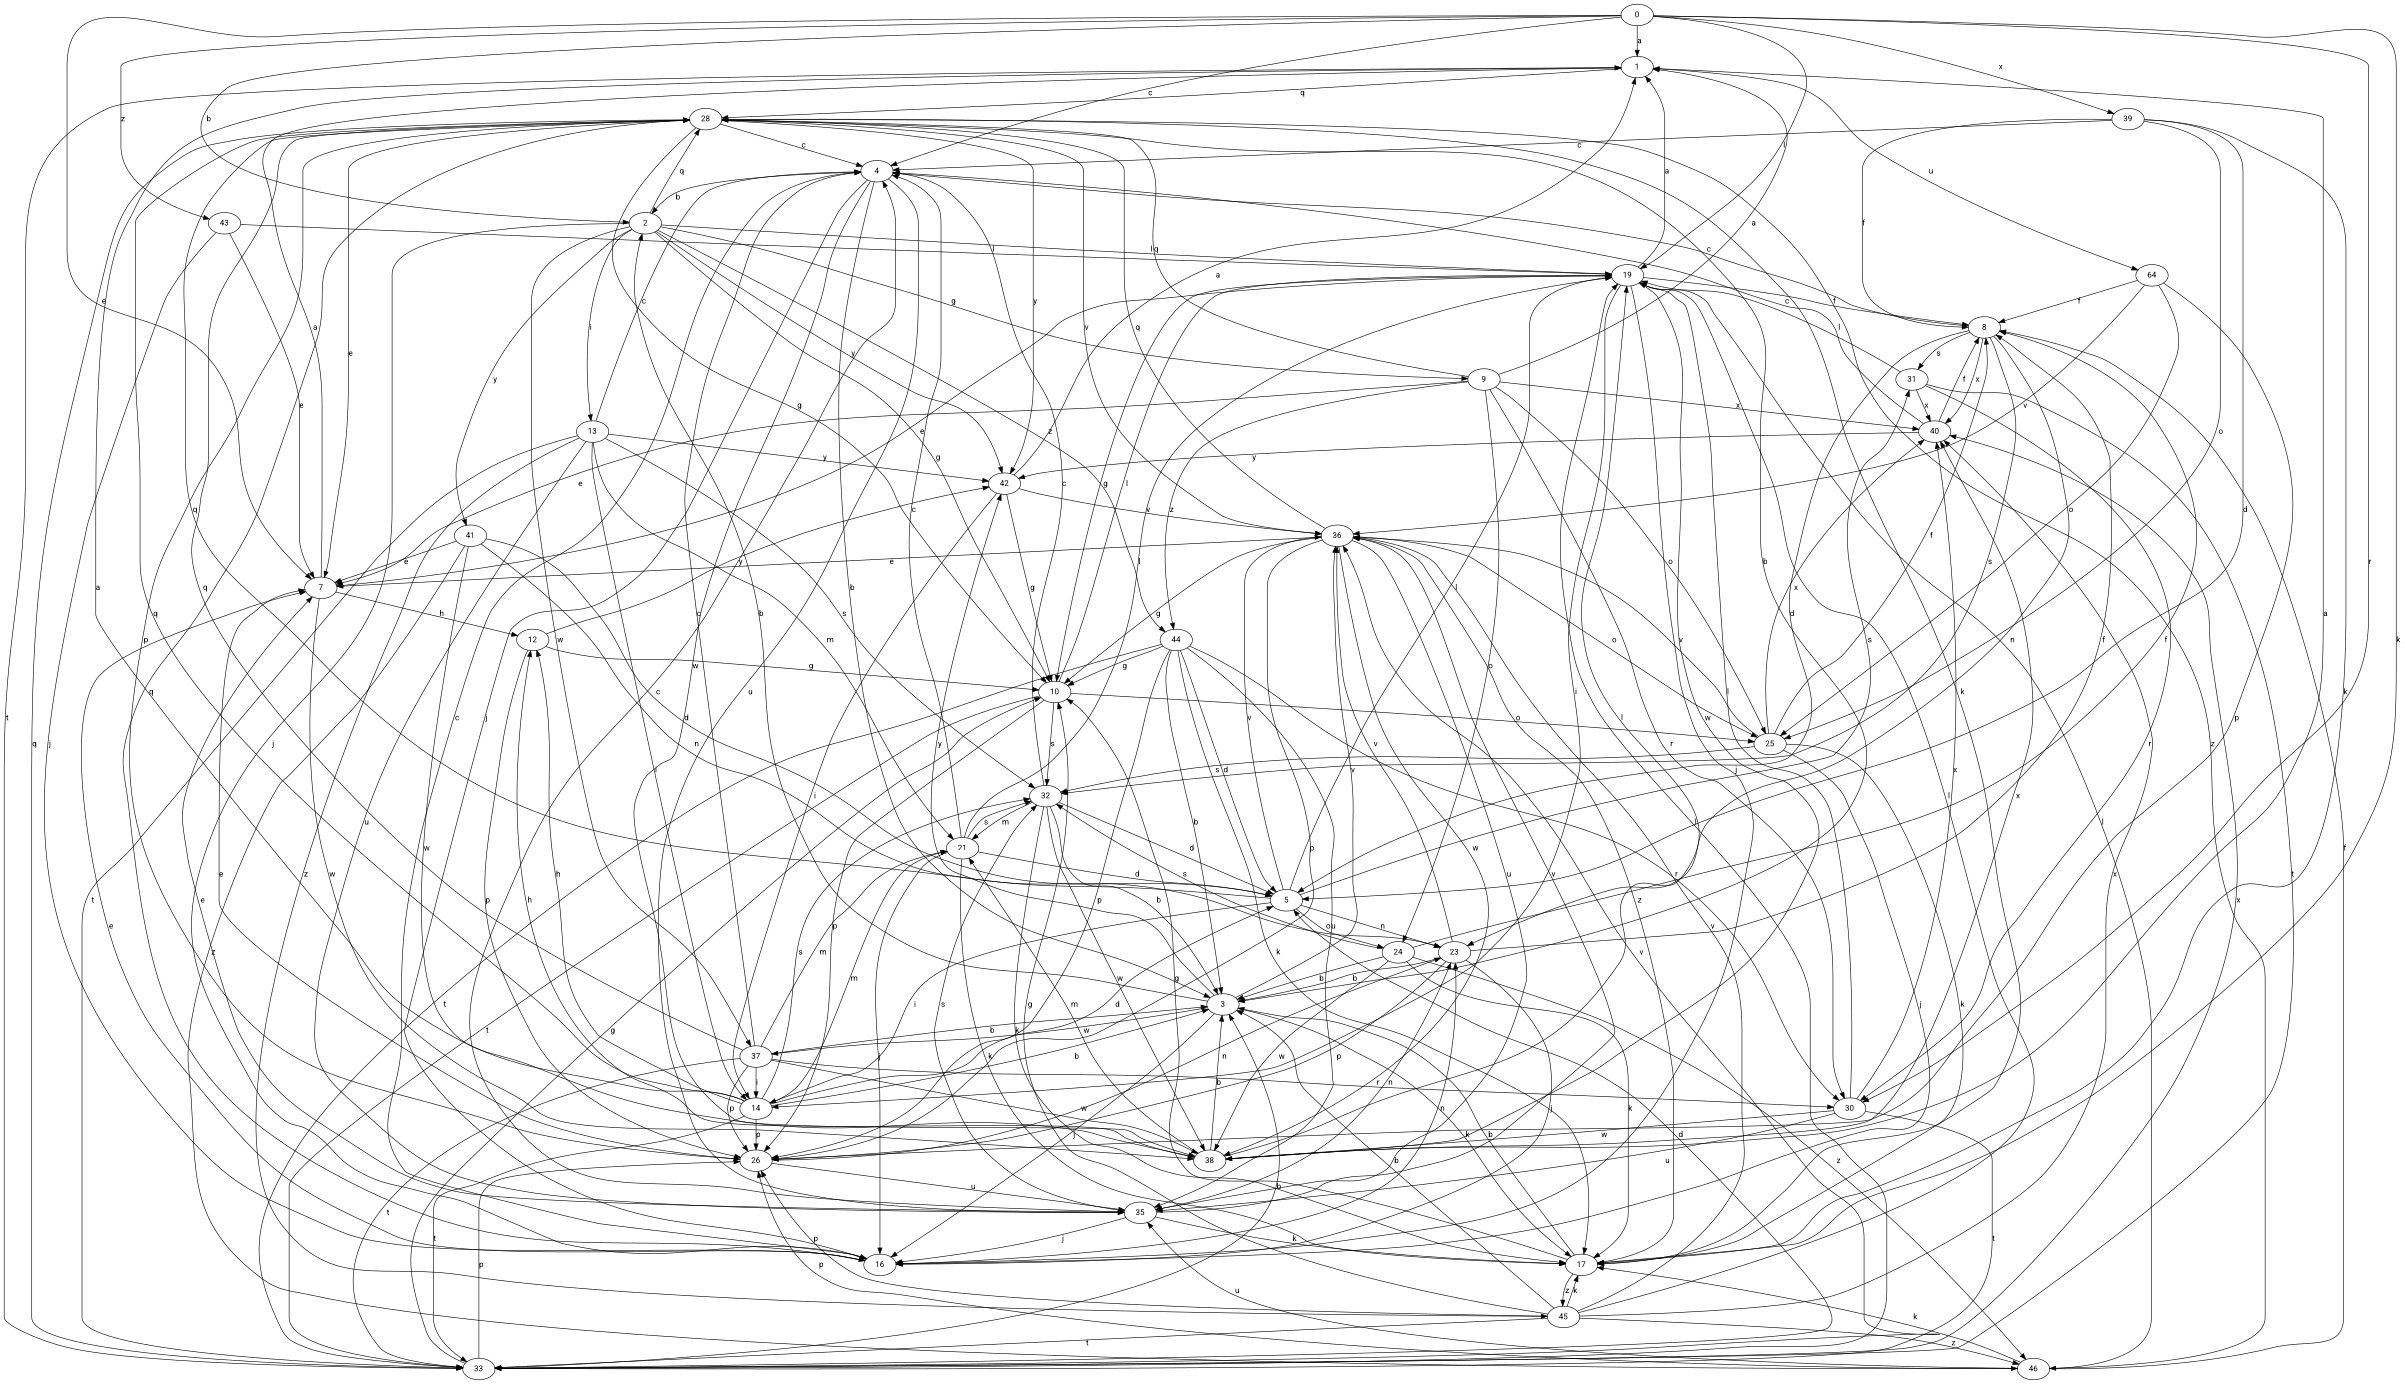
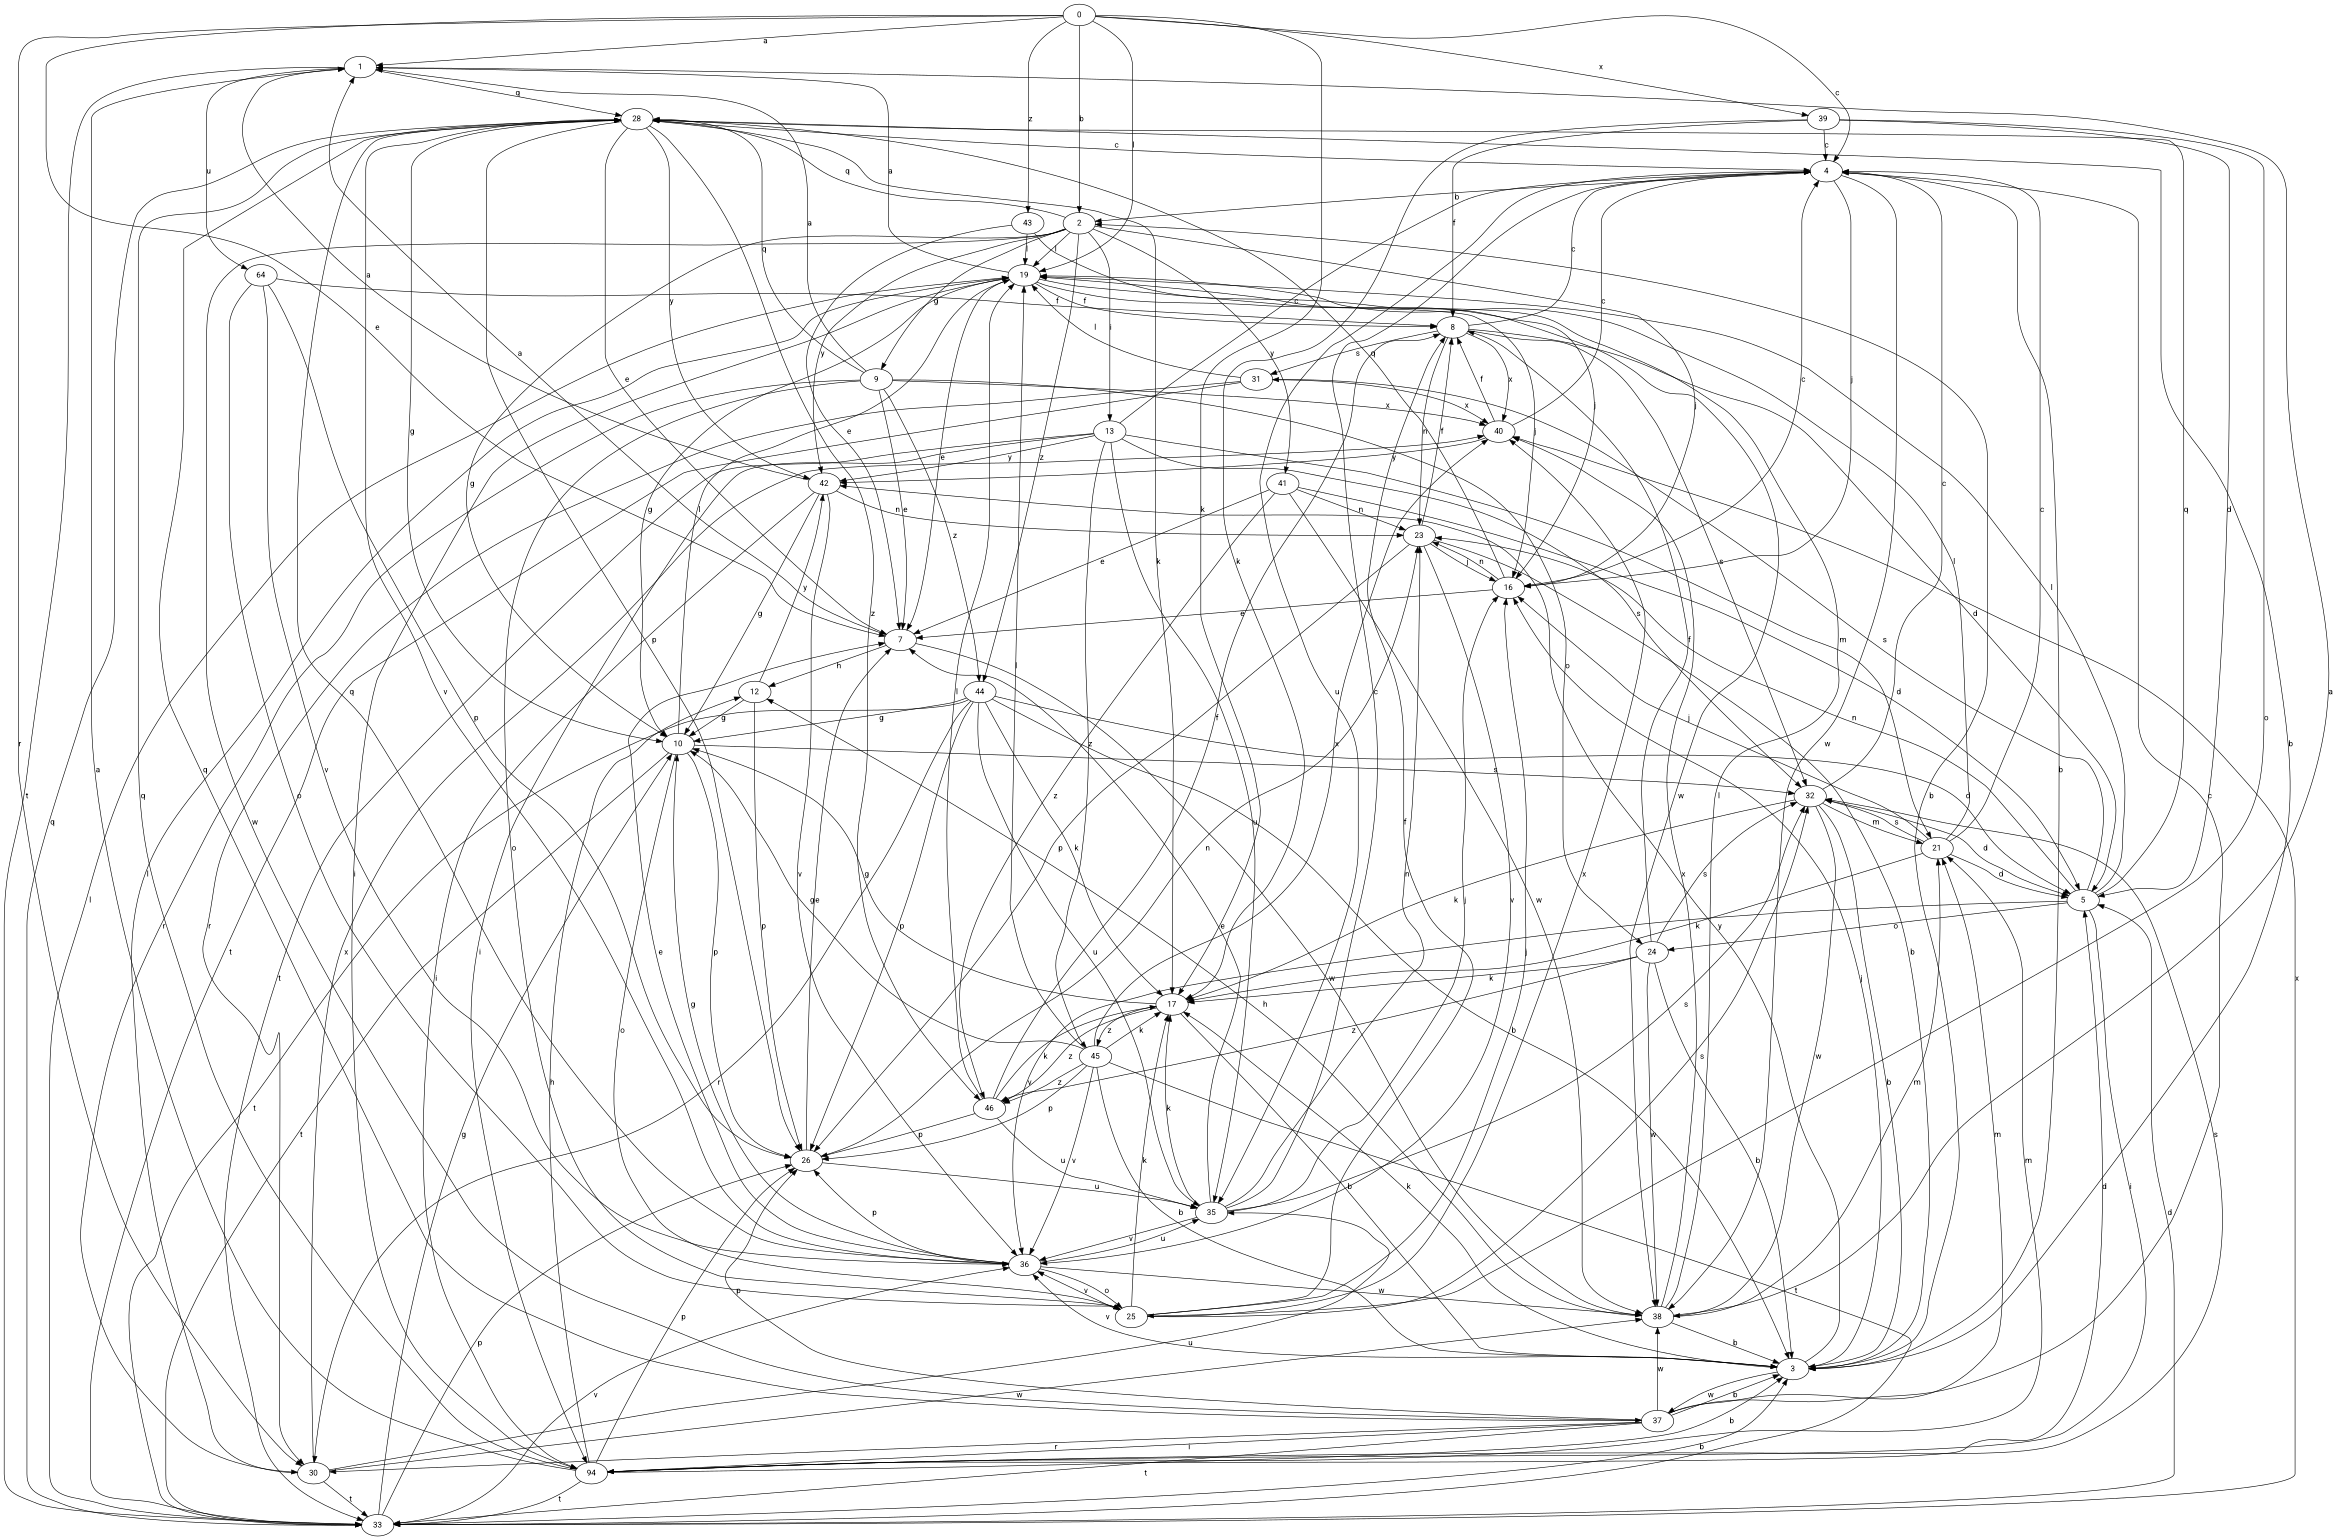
edge "42" -> "23": added, label "n"
edge "17" -> "36": now "17" -> "46"
node "14": label "14" -> "94"
